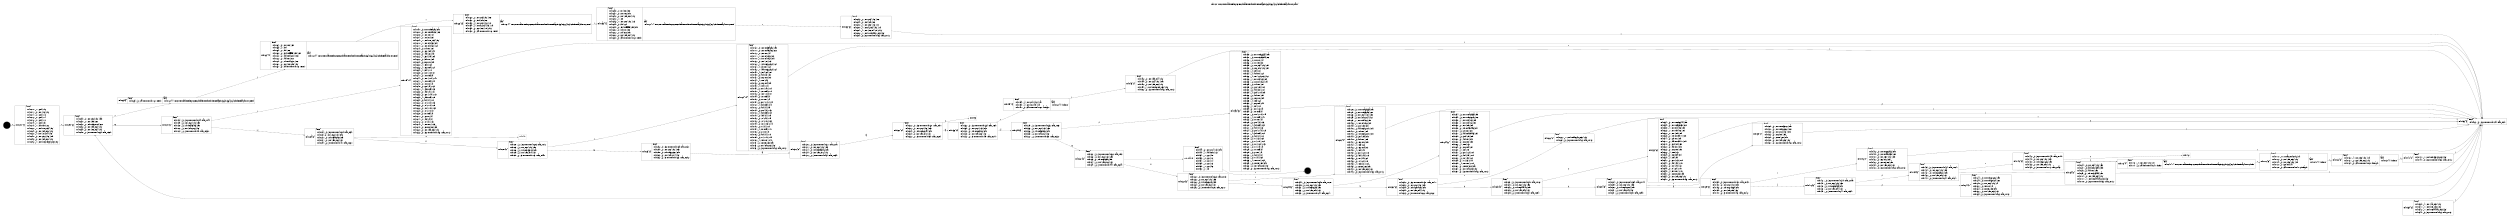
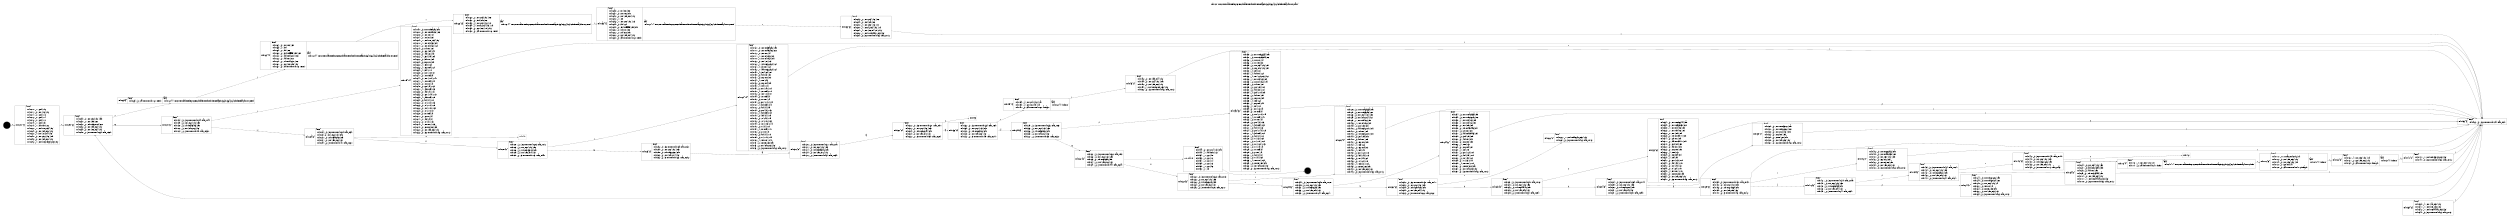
edge "0x401888 [12]" -> "0x401983 [5]": now "0x4013fd [25]" -> "0x401983 [5]"
